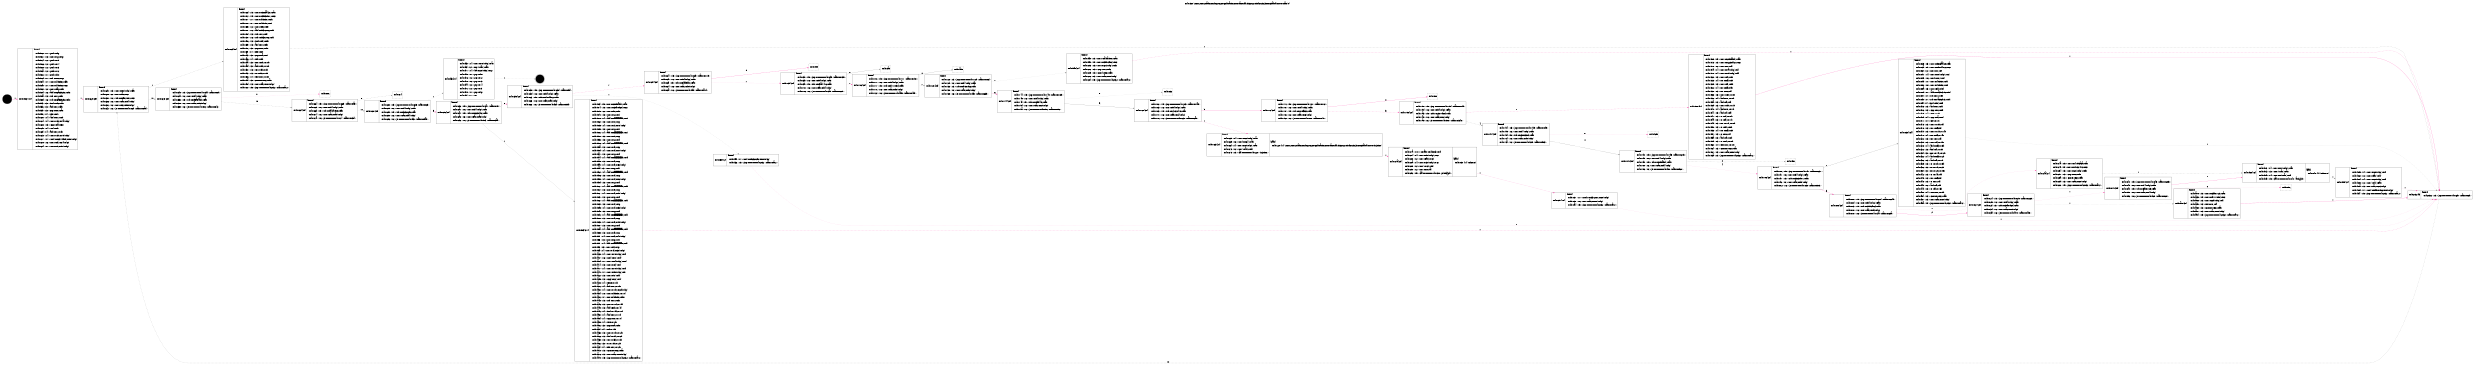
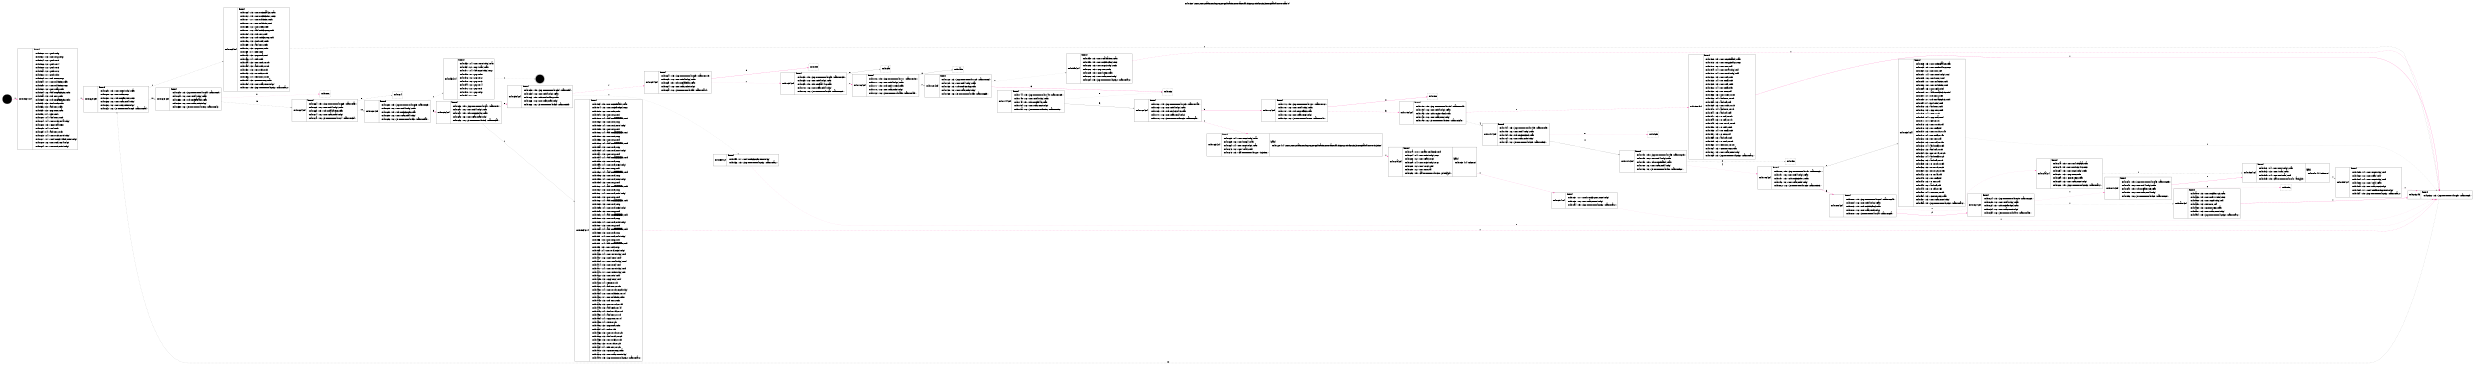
edge "0x401728 [28]" -> "0x401744 [28]": now "0x401728 [28]" -> "0x401e5c"
